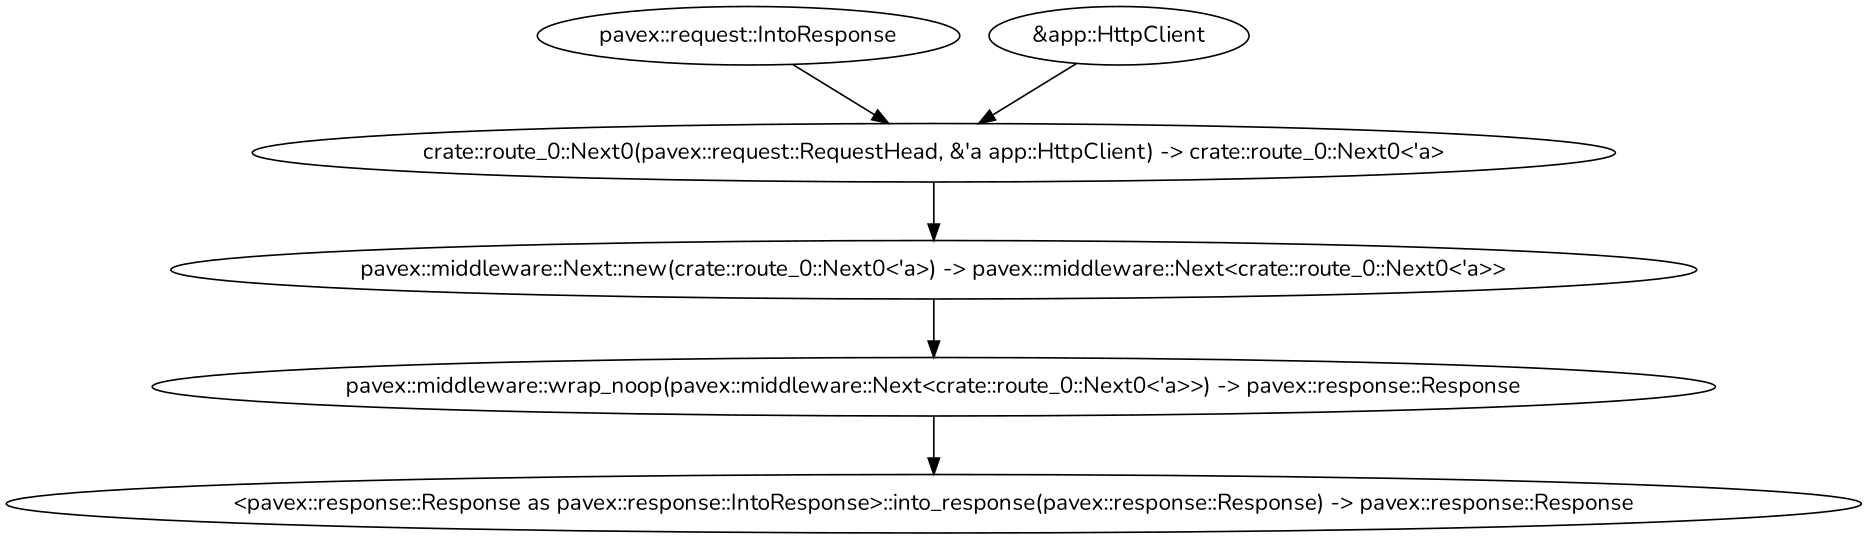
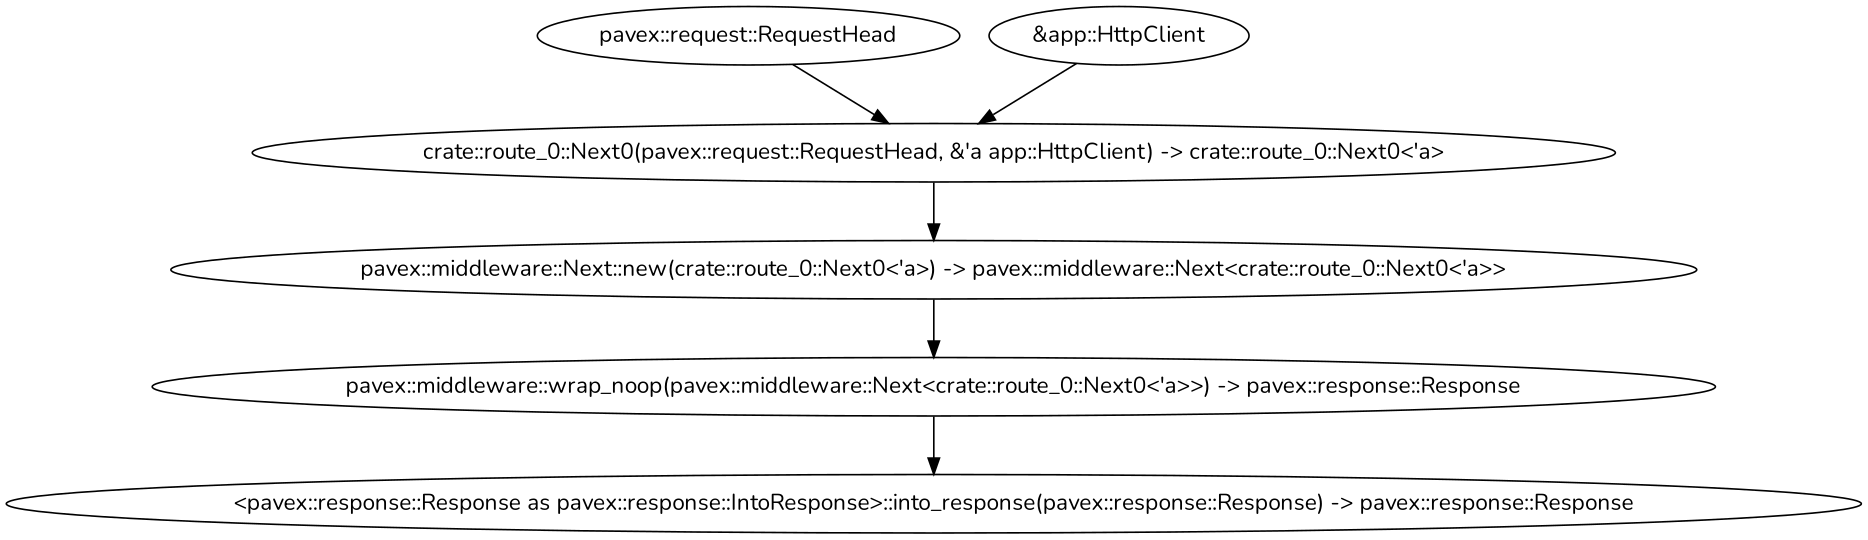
node "pavex::request::IntoResponse": label "pavex::request::IntoResponse" -> "pavex::request::RequestHead"
